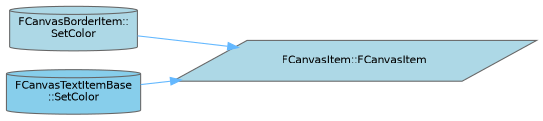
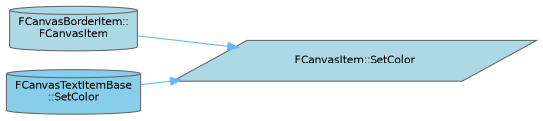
node "FCanvasBorderItem:: SetColor": label "FCanvasBorderItem:: SetColor" -> "FCanvasBorderItem:: FCanvasItem"
node "FCanvasItem::FCanvasItem": label "FCanvasItem::FCanvasItem" -> "FCanvasItem::SetColor"
